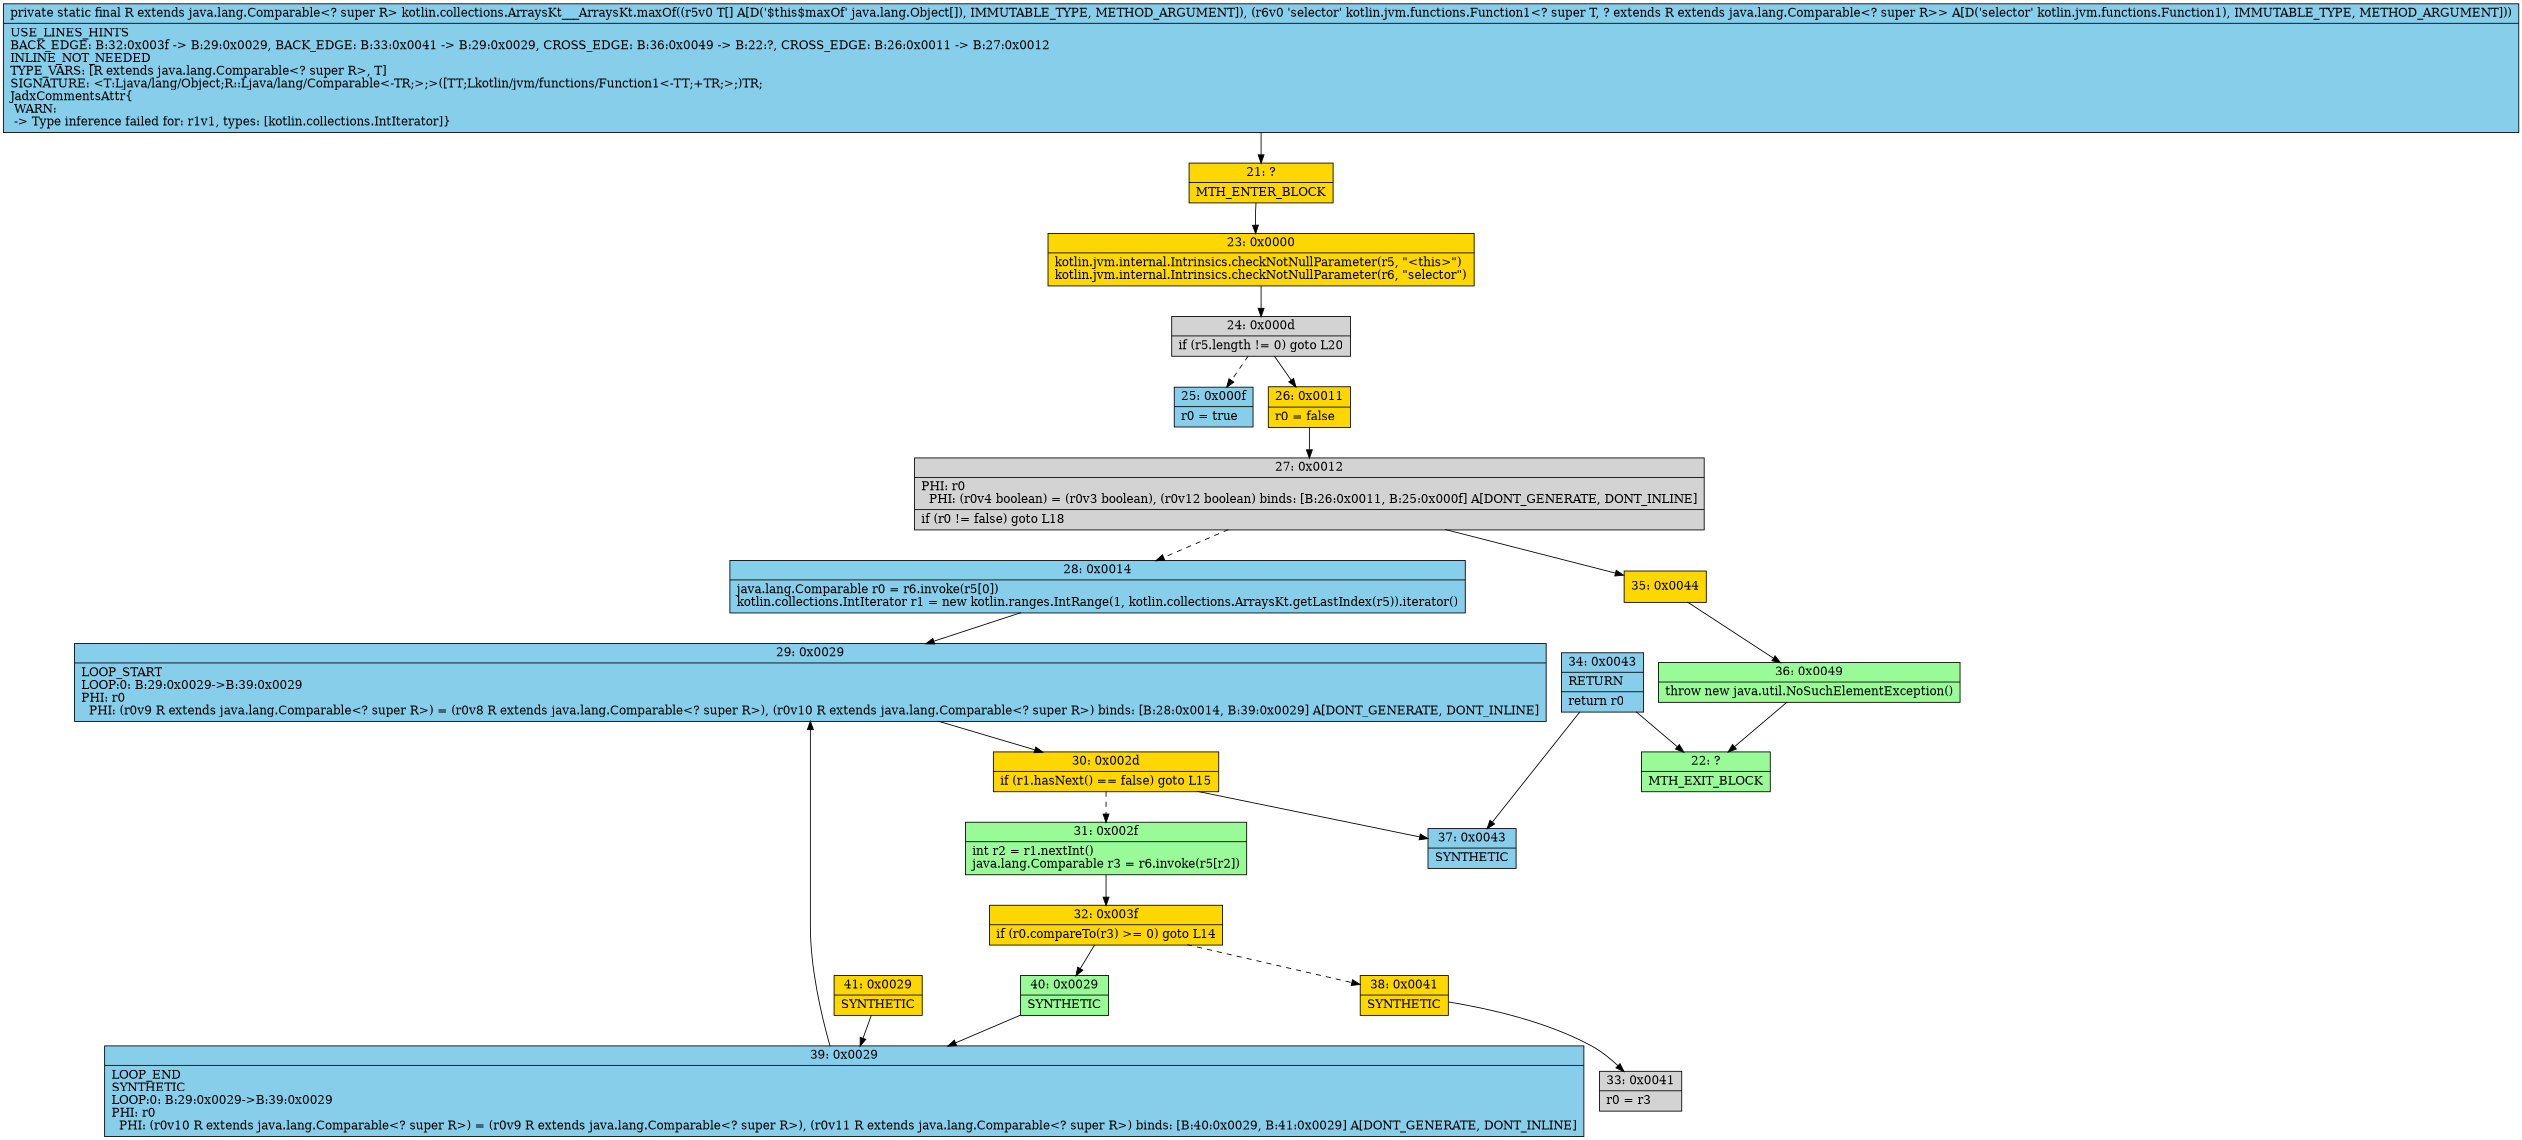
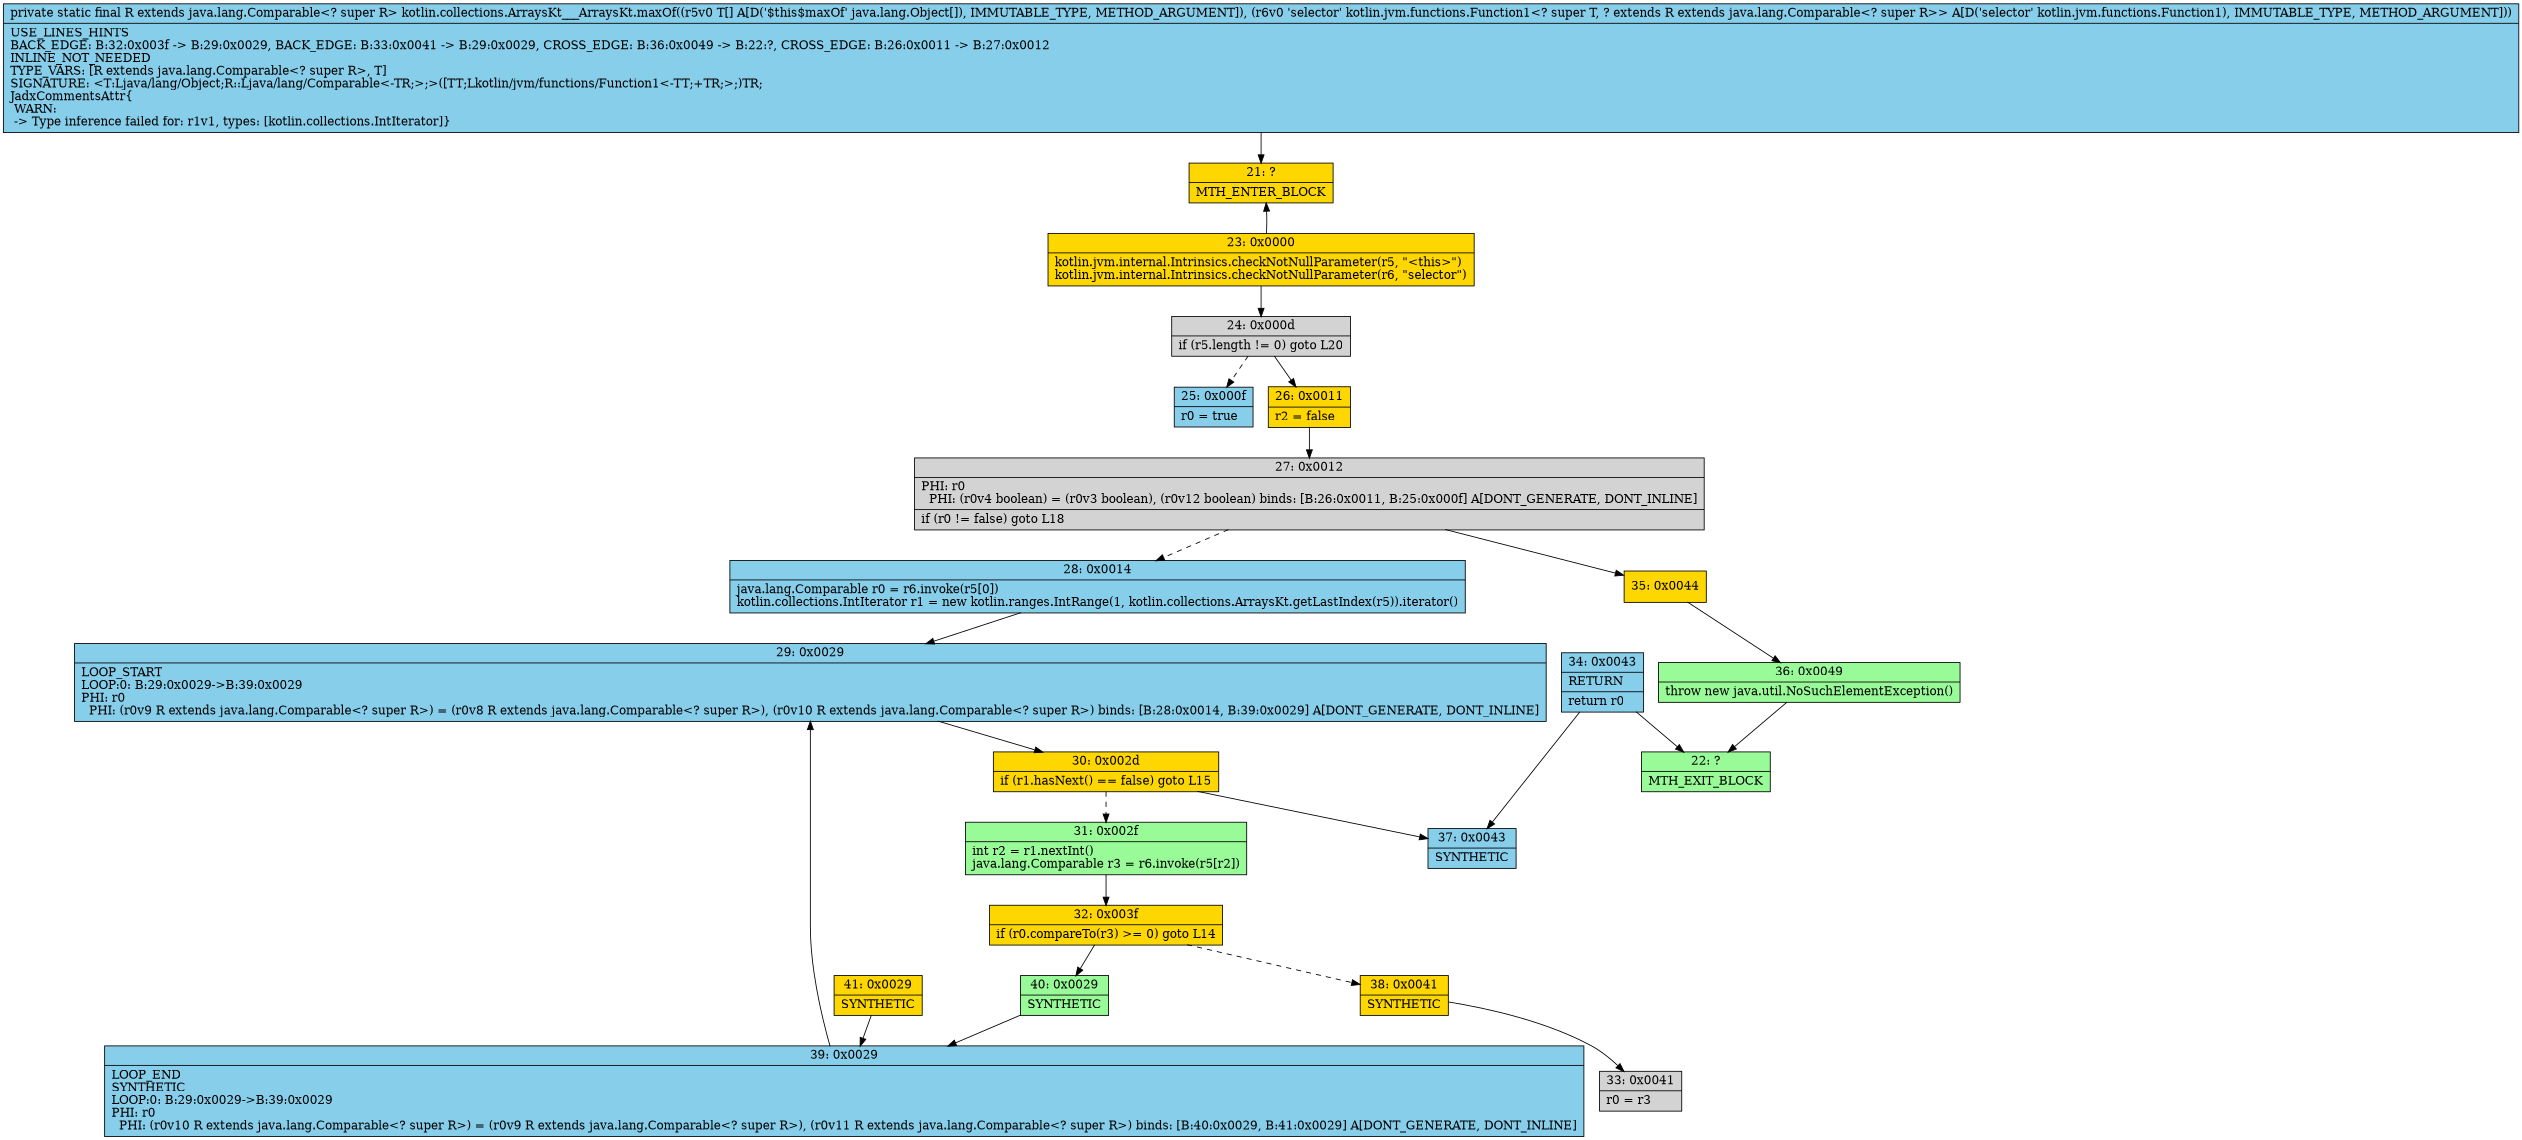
edge "21: ?" -> "23: 0x0000": reversed
node "26: 0x0011": text "r0 = false" -> "r2 = false"
